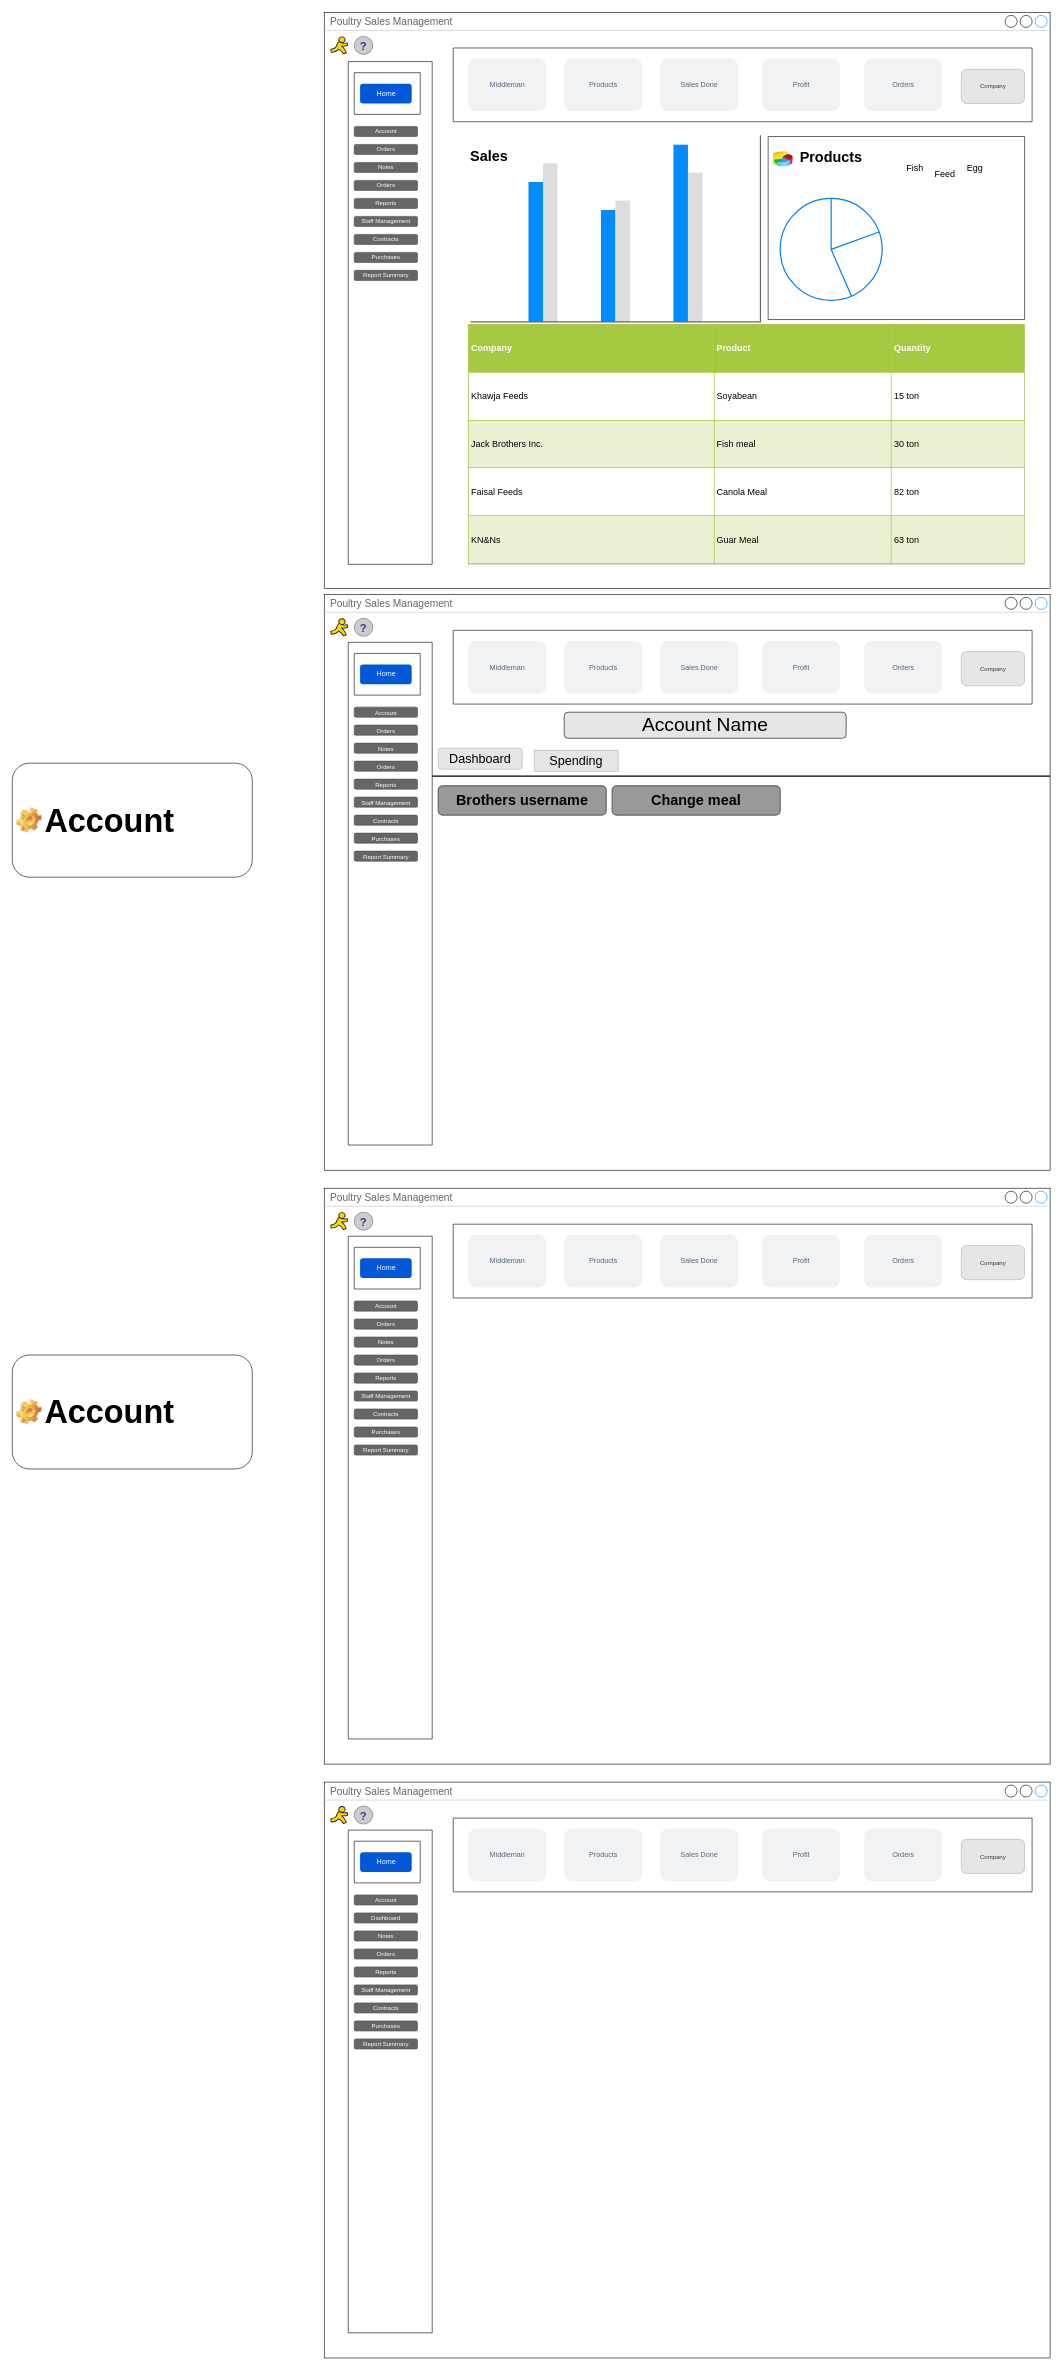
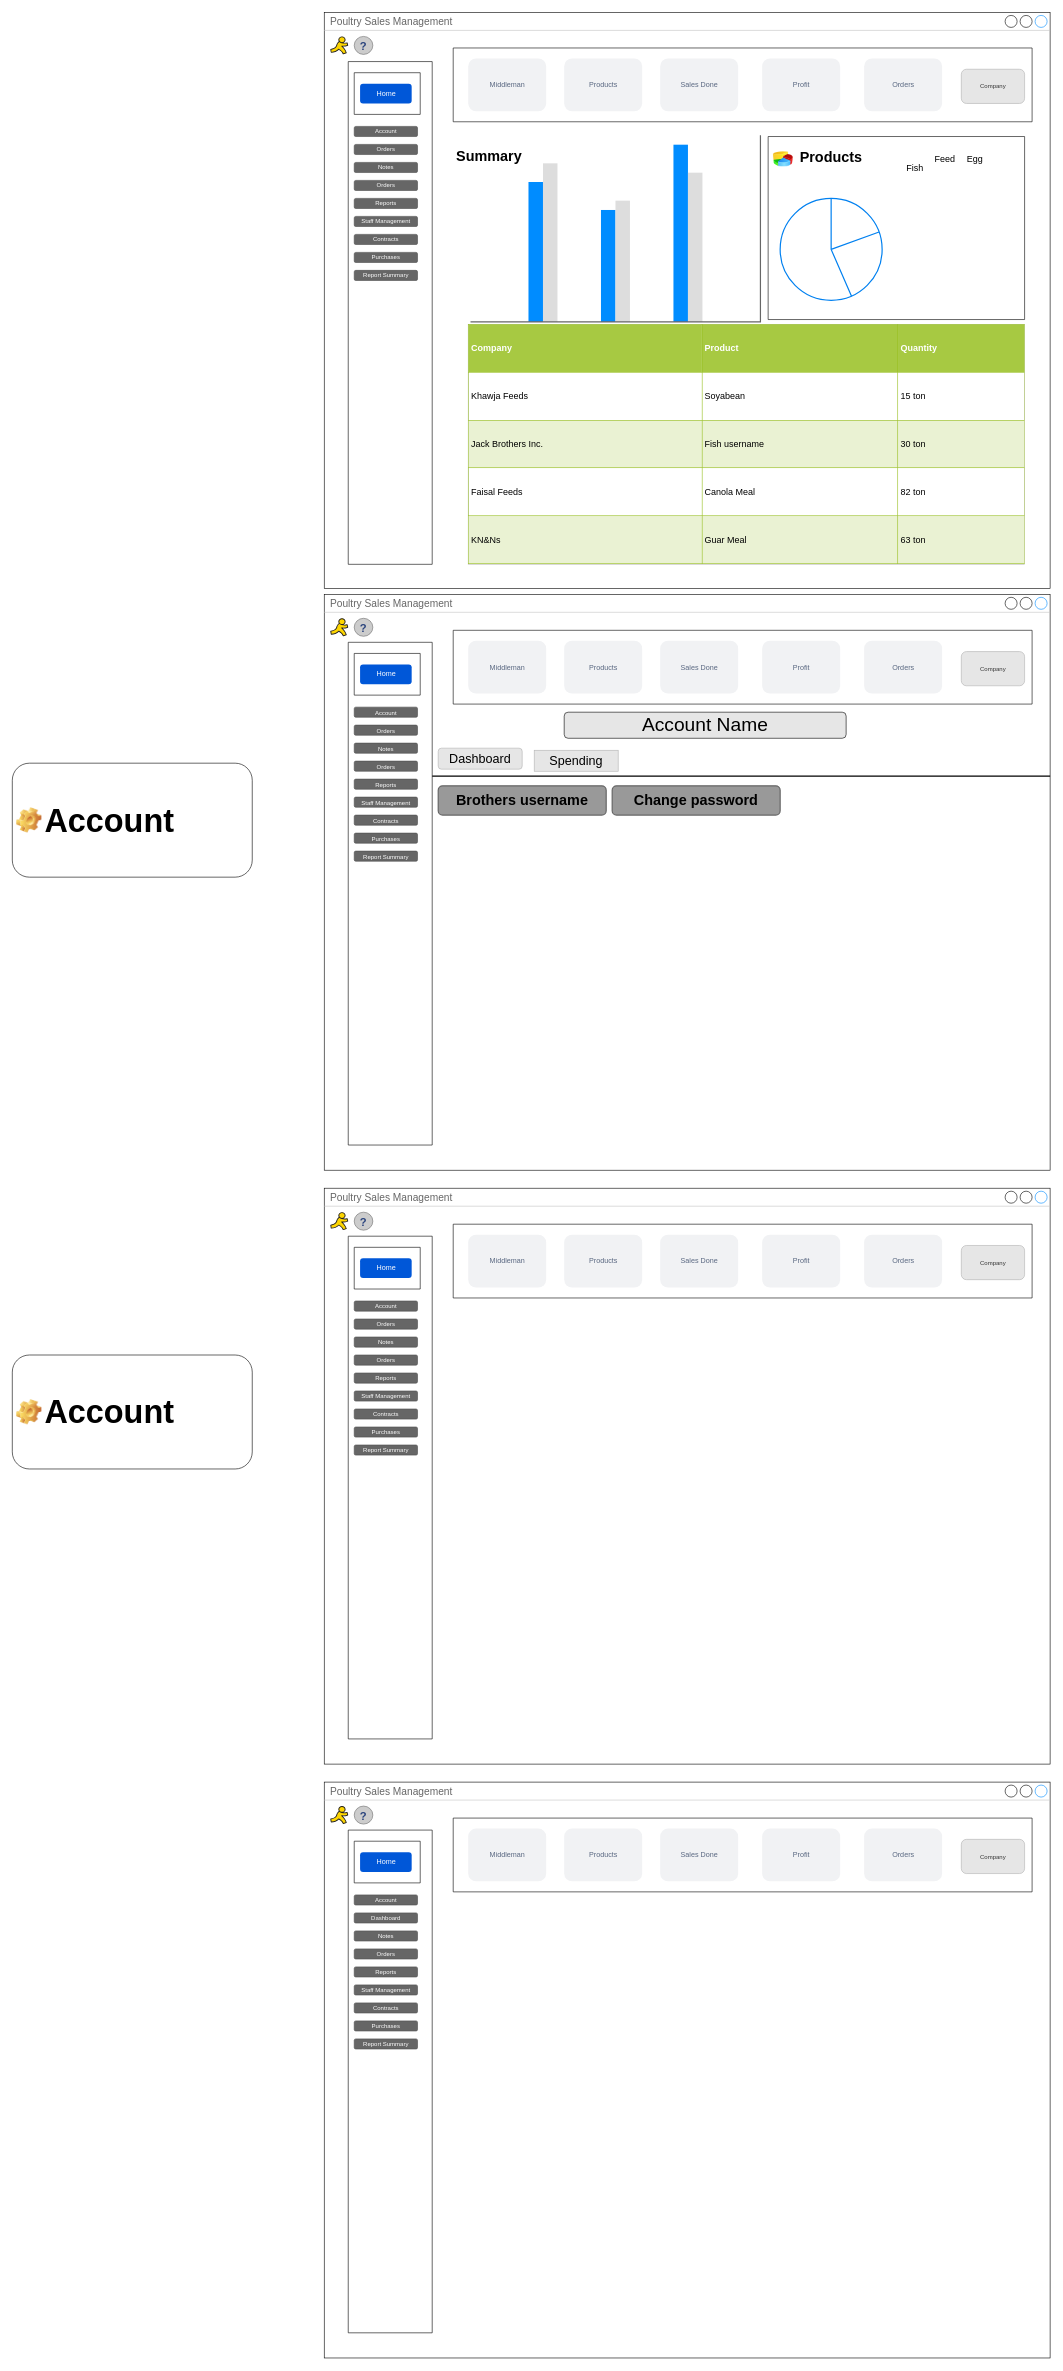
node "Sales": label "Sales" -> "Summary"
node "Egg": moved (975, 168) -> (975, 159)
node "Feed": moved (945, 174) -> (945, 159)
node "CompanyProductQuantity Khawja Feeds Soyabean 15 ton Jack Brothers Inc. Fish meal 30 ton Faisal Feeds Canola Meal 82 ton KN&Ns Guar Meal 63 ton": label "CompanyProductQuantity Khawja Feeds Soyabean 15 ton Jack Brothers Inc. Fish meal 30 ton Faisal Feeds Canola Meal 82 ton KN&Ns Guar Meal 63 ton" -> "CompanyProductQuantity Khawja Feeds Soyabean 15 ton Jack Brothers Inc. Fish username 30 ton Faisal Feeds Canola Meal 82 ton KN&Ns Guar Meal 63 ton"
node "Change meal": label "Change meal" -> "Change password"
